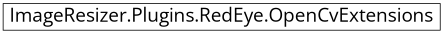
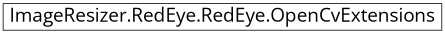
node "ImageResizer.Plugins.RedEye.OpenCvExtensions": label "ImageResizer.Plugins.RedEye.OpenCvExtensions" -> "ImageResizer.RedEye.RedEye.OpenCvExtensions"
